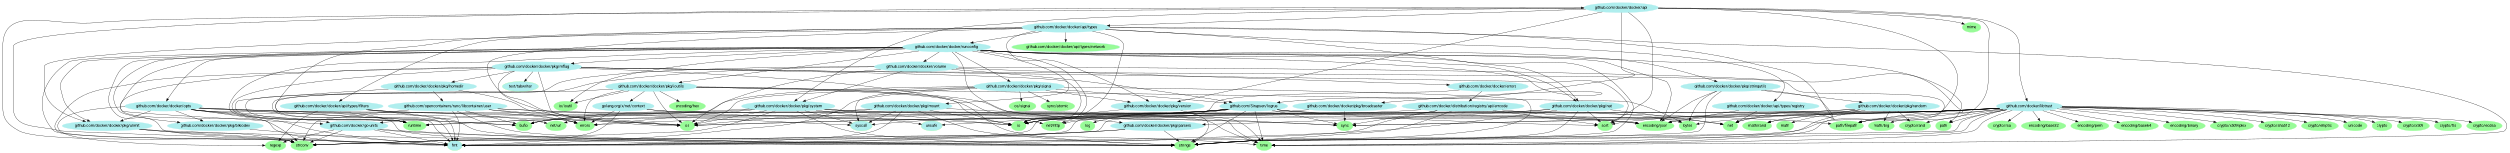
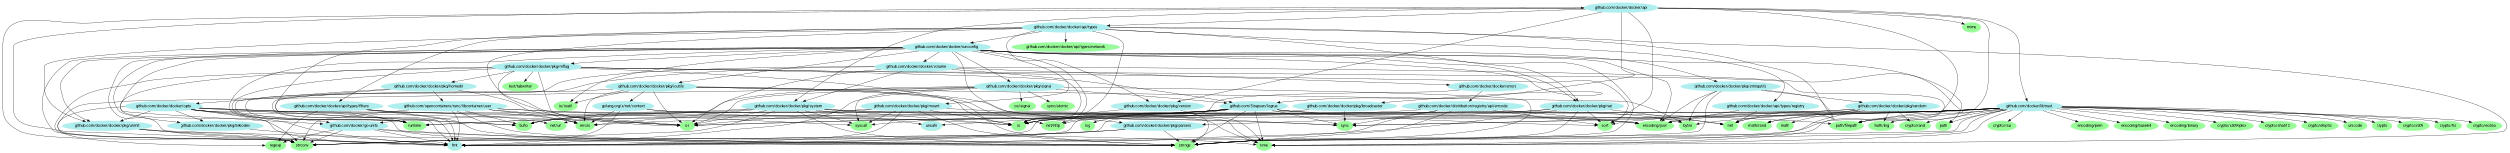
edge "github.com/docker/docker/runconfig" -> "github.com/docker/docker/opts": now "github.com/docker/docker/pkg/homedir" -> "github.com/docker/docker/opts"
node "text/tabwriter": fillcolor paleturquoise -> palegreen
edge "github.com/docker/docker/pkg/signal" -> "github.com/docker/docker/pkg/version": now "github.com/docker/docker/pkg/signal" -> "strconv"
node "encoding/hex": removed
node "syscall": fillcolor paleturquoise -> palegreen
node "encoding/base32": removed
